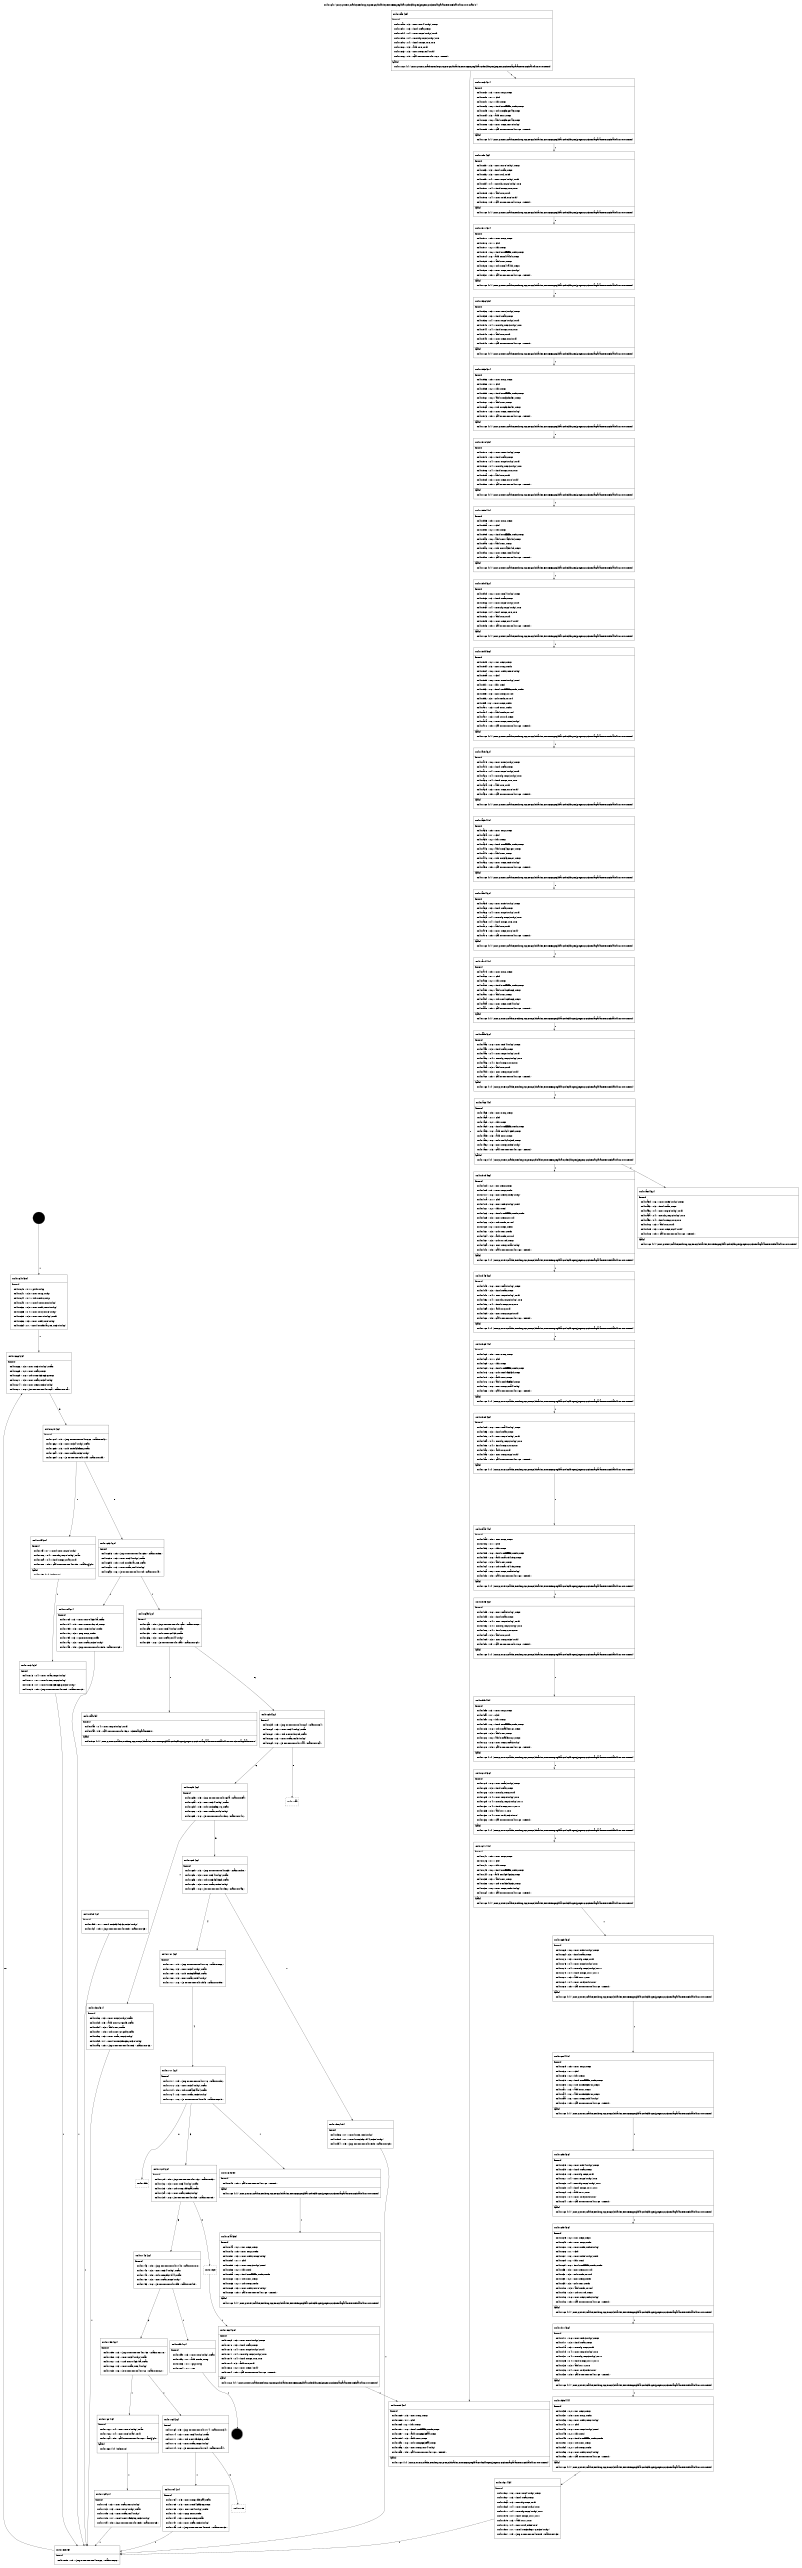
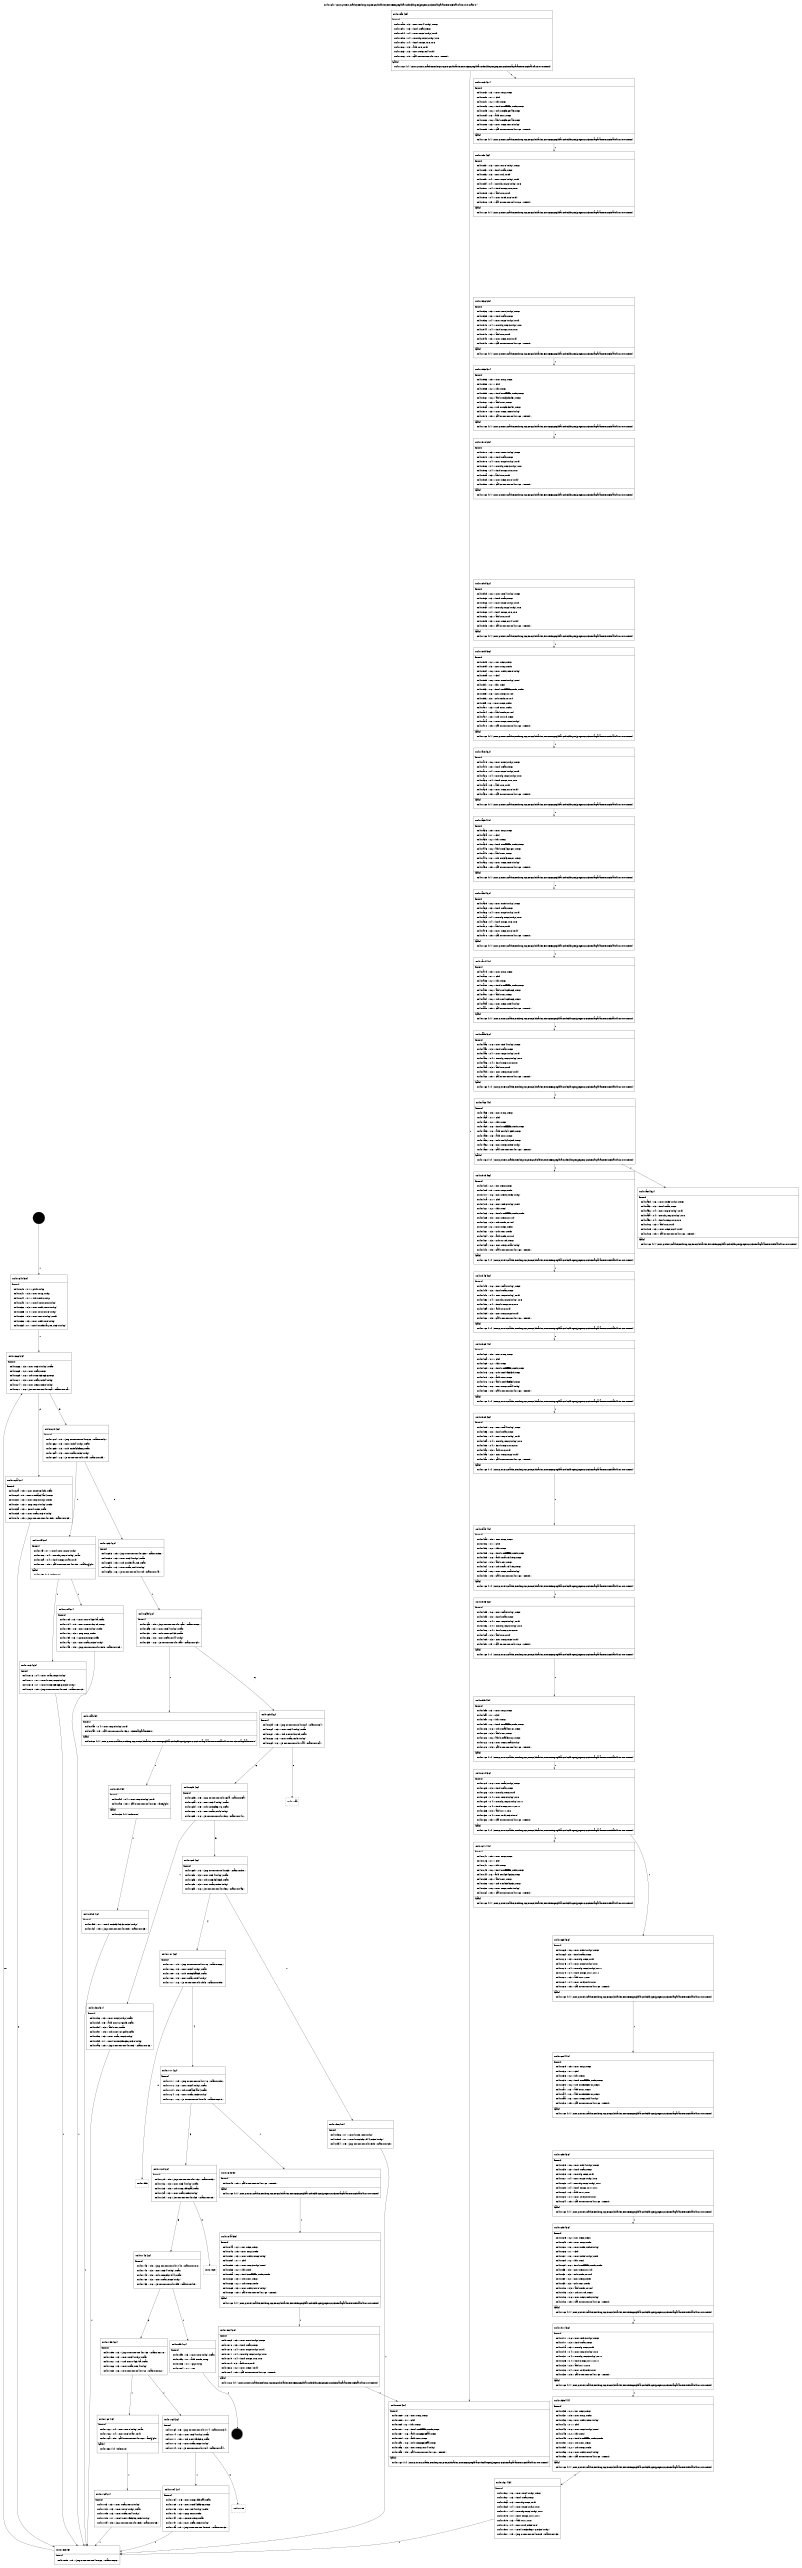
node "0x401911 [37]": removed
node "0x401995 [40]": removed
edge "0x401a15 [32]" -> "0x401a35 [40]": added, label "1"
node "0x40182a [27]": added
edge "0x401693 [22]" -> "0x40178f [27]": now "0x4017ff [20]" -> "0x40178f [27]"
node "0x401db4 [9]": added
edge "0x401c41 [40]" -> "0x401c69 [36]": now "0x401c1d [36]" -> "0x401c69 [36]"
edge "0x401c8d [40]" -> "0x401cb5 [36]": removed, label "1"
edge "0x401717 [22]" -> "0x401dd5": now "0x401701 [22]" -> "0x401dd5"
edge "0x401dc9" -> "0x40186d [28]": now "0x40184a [35]" -> "0x40186d [28]"
